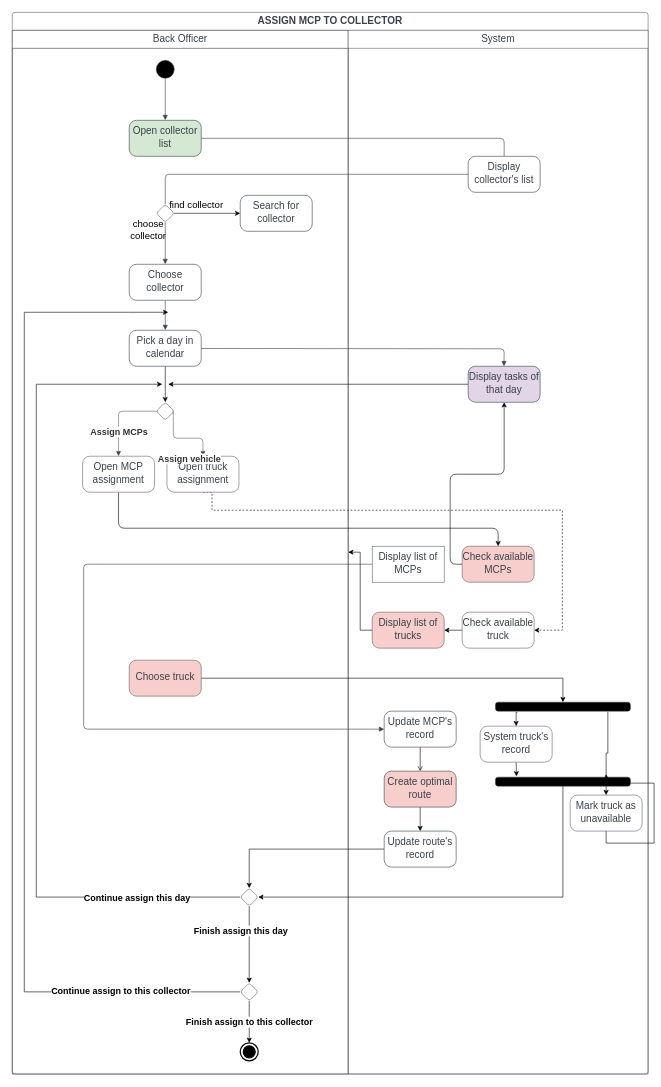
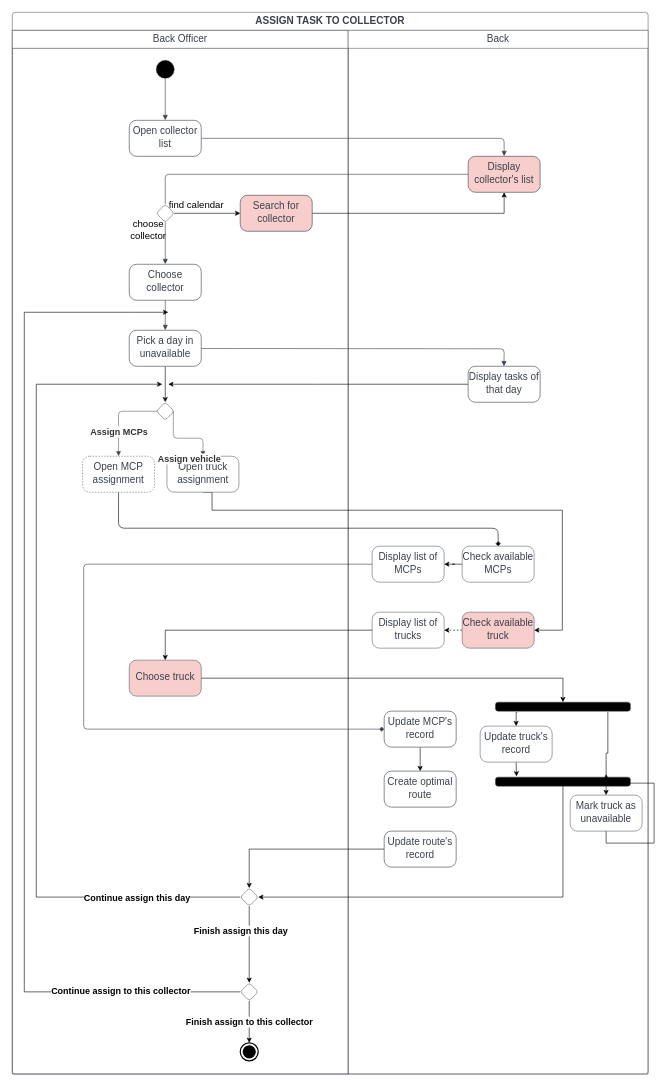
node "ASSIGN MCP TO COLLECTOR": label "ASSIGN MCP TO COLLECTOR" -> "ASSIGN TASK TO COLLECTOR"
node "System": label "System" -> "Back"
node "Open collector list": fillcolor #d5e8d4 -> #ffffff
edge "Open collector list" -- "Display collector's list": arrowhead none -> block
node "Display collector's list": fillcolor #ffffff -> #f8cecc
node "find collector": label "find collector" -> "find calendar"
node "Search for collector": fillcolor #ffffff -> #f8cecc
edge "Search for collector" -> "Display collector's list": added
node "Pick a day in calendar": label "Pick a day in calendar" -> "Pick a day in unavailable"
node "Display tasks of that day": fillcolor #e1d5e7 -> #ffffff
node "Open MCP assignment": style solid -> dashed
edge "Open truck assignment" -> "Check available truck": style dashed -> solid
edge "Open MCP assignment" -> "Check available MCPs": arrowhead classic -> diamond
edge "Display list of trucks" -> "Back Officer": now "Display list of trucks" -> "Choose truck"
edge "Check available MCPs" -> "Display tasks of that day": now "Check available MCPs" -> "Display list of MCPs"
node "Display list of MCPs": shape rectangle -> rounded rectangle
node "Check available MCPs": fillcolor #f8cecc -> #ffffff
node "Display list of trucks": fillcolor #f8cecc -> #ffffff
edge "Check available truck" -> "Display list of trucks": style solid -> dashed
node "Check available truck": fillcolor #ffffff -> #f8cecc
edge "Display list of MCPs" -> "Update MCP's record": arrowhead block -> diamond
node "System truck's record": label "System truck's record" -> "Update truck's record"
edge "Update MCP's record" -> "Create optimal route": arrowhead open -> classic
node "Create optimal route": fillcolor #f8cecc -> #ffffff
edge "Create optimal route" -> "Update route's record": removed
